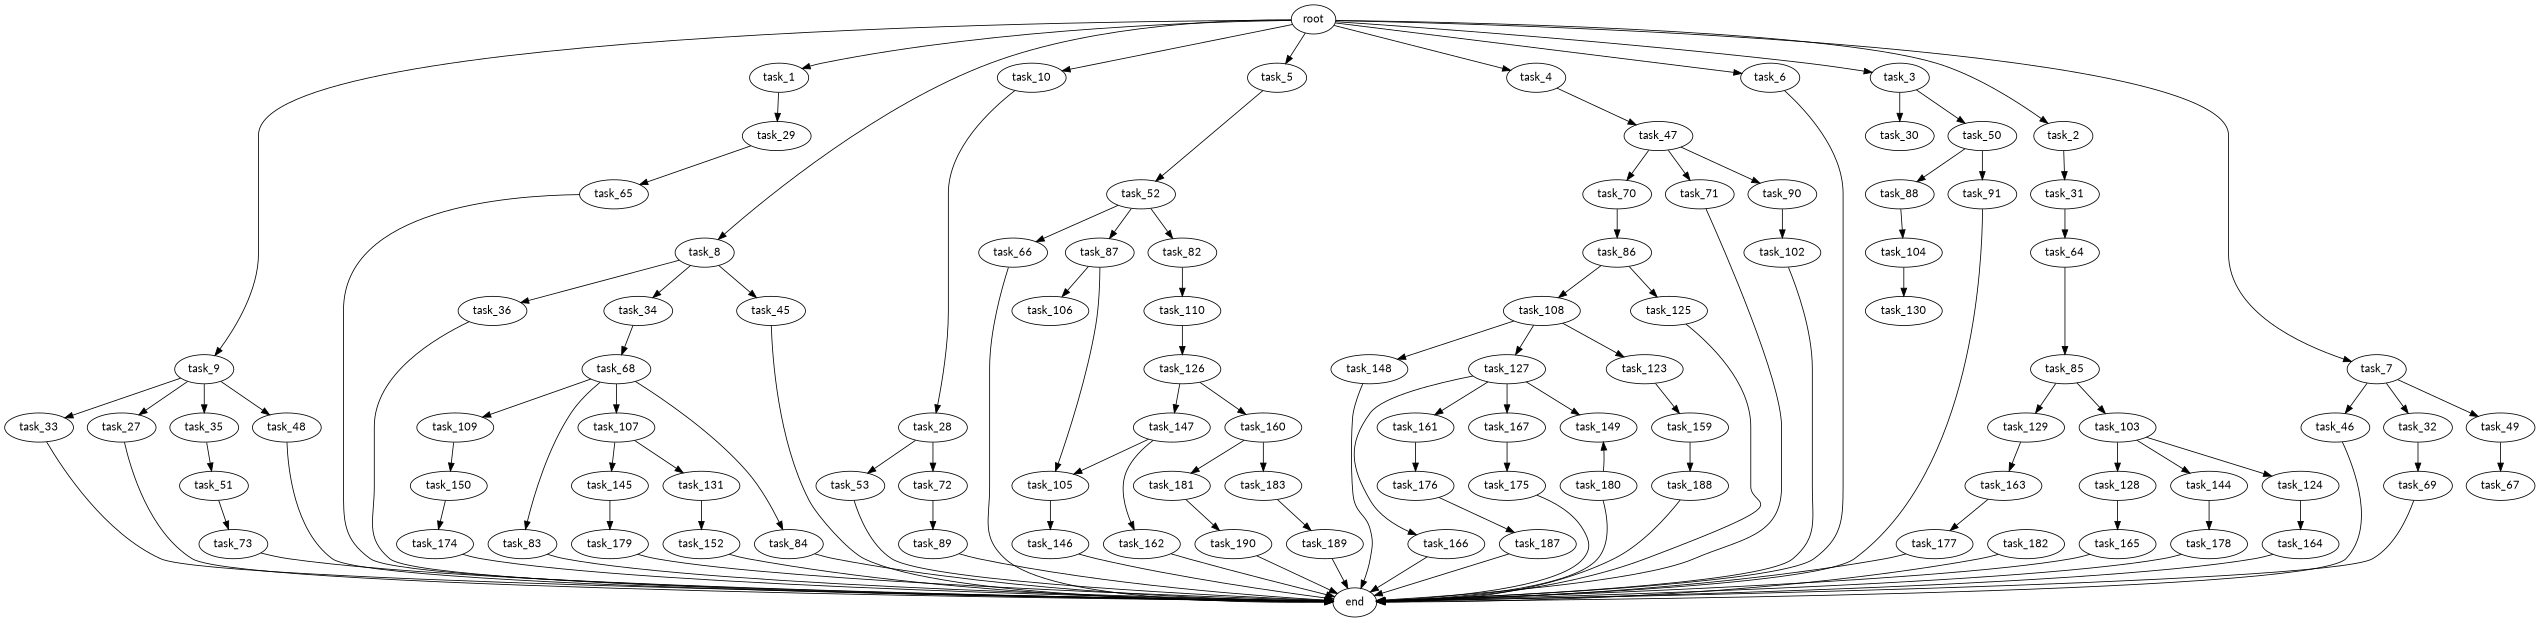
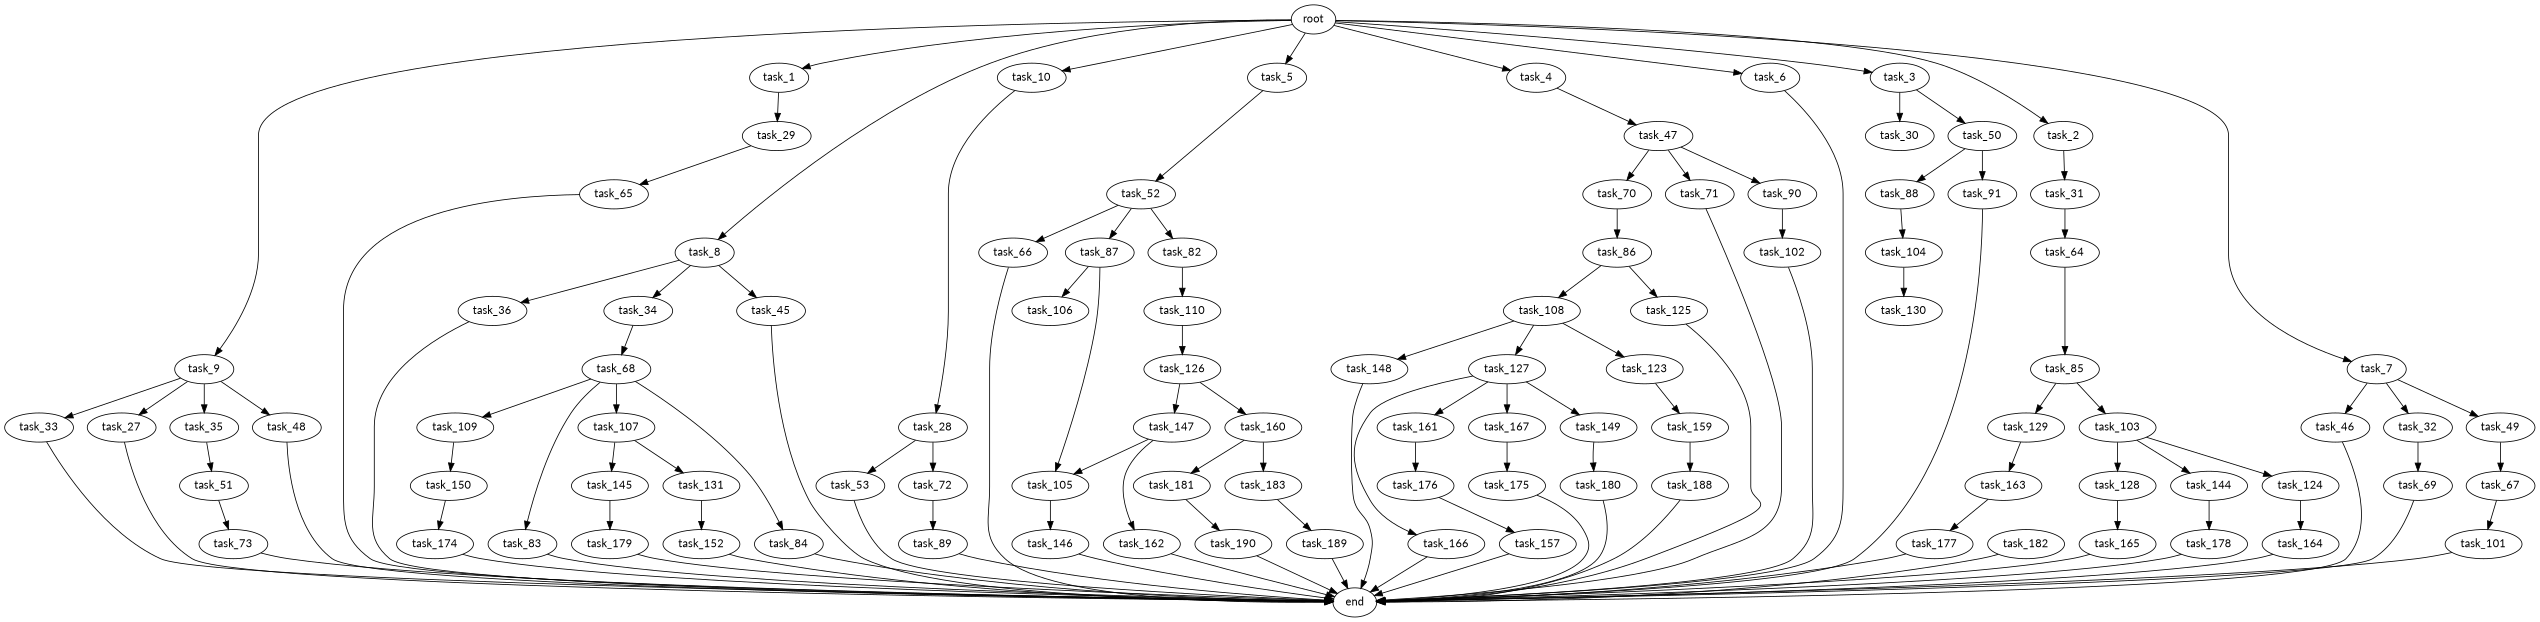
edge "task_180" -> "task_149": reversed
node "task_187": label "task_187" -> "task_157"
node "task_101": added
